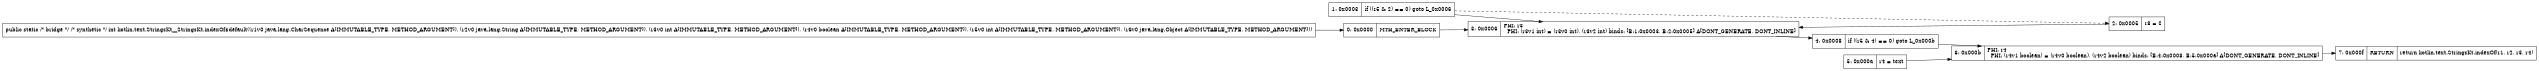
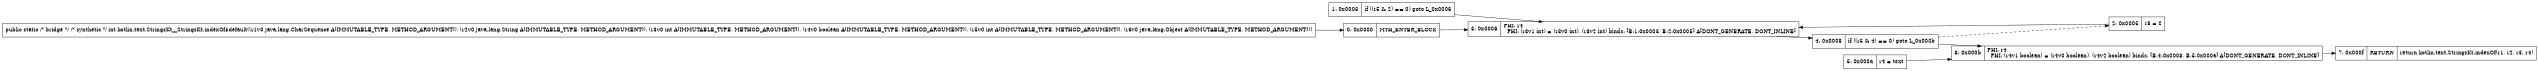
edge "1: 0x0003" -> "2: 0x0005": now "4: 0x0008" -> "2: 0x0005"
node "3: 0x0006": text "PHI: r3" -> "PHI: r4"
